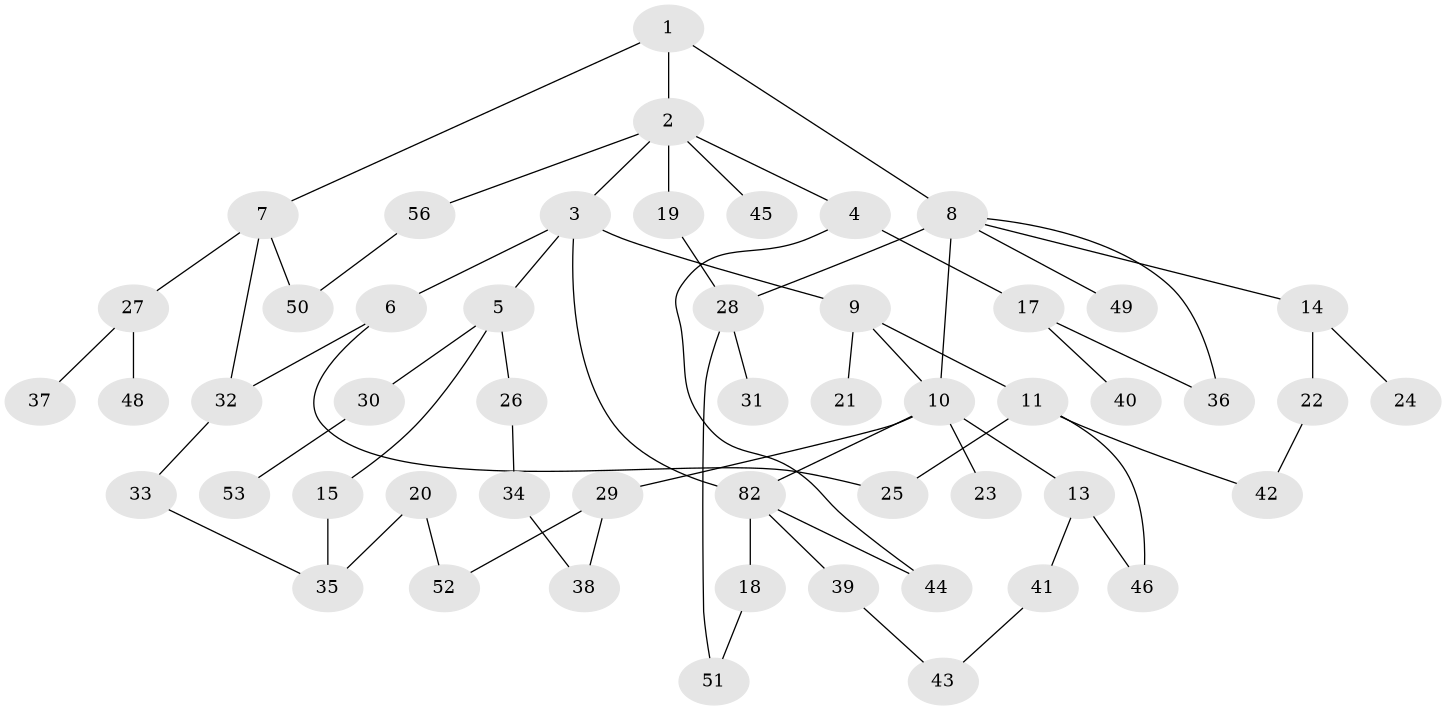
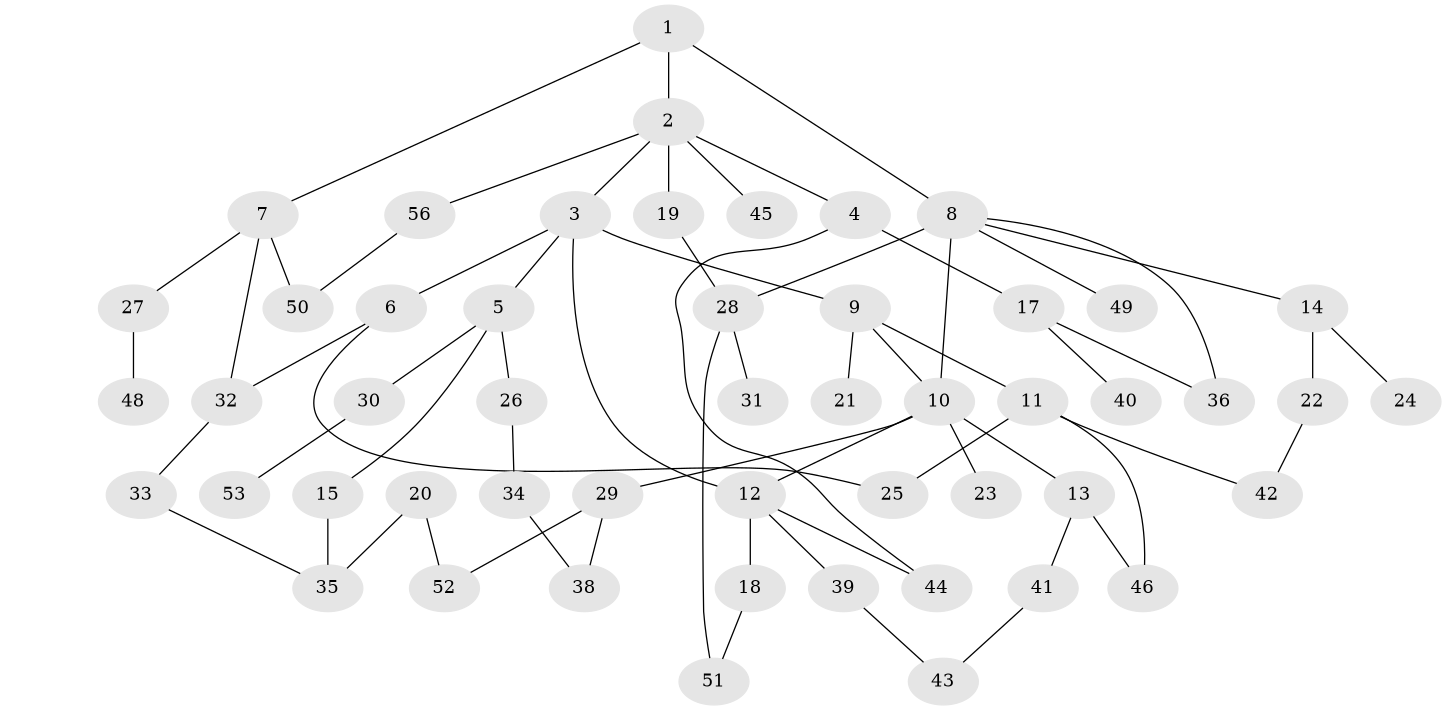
node "37": removed
node "82": label "82" -> "12"
